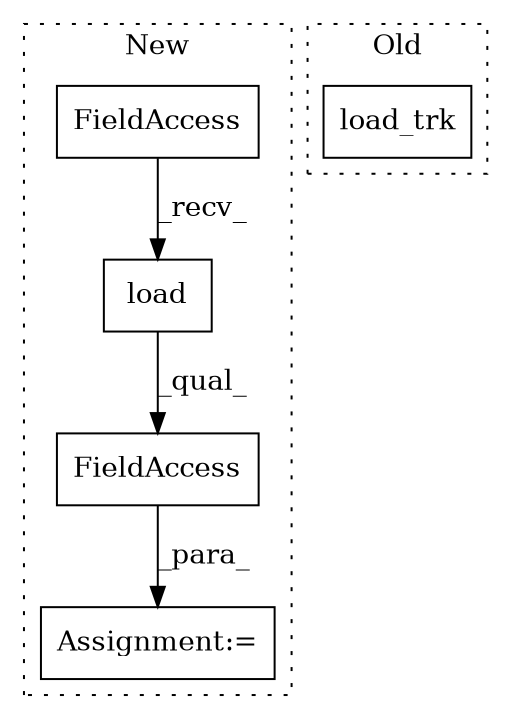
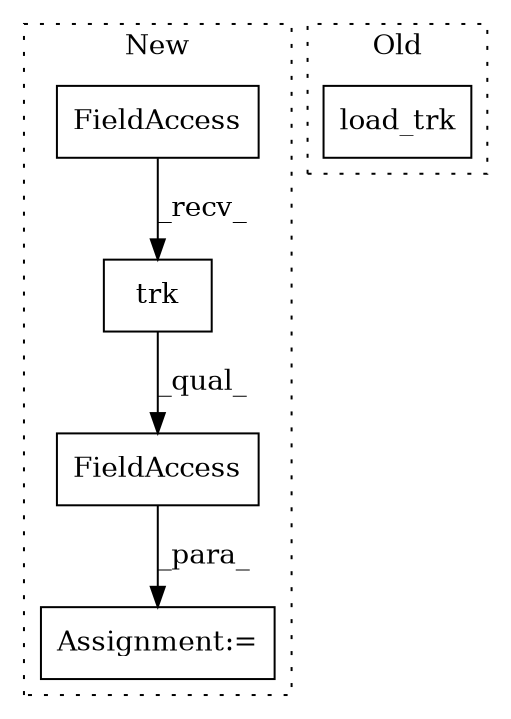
node "load": label "load" -> "trk"
